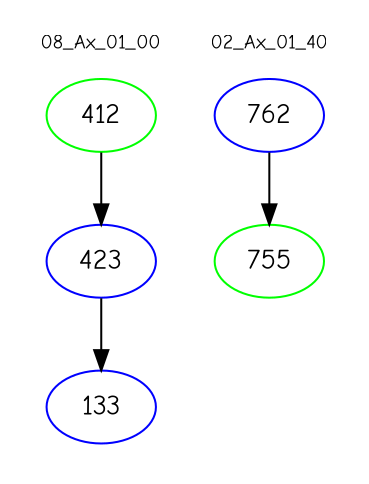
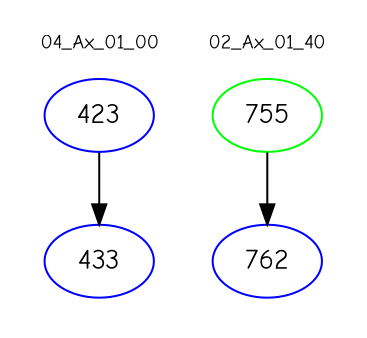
cluster "08_Ax_01_00": label "08_Ax_01_00" -> "04_Ax_01_00"
node "412": removed
edge "762" -> "755": reversed
node "133": label "133" -> "433"
